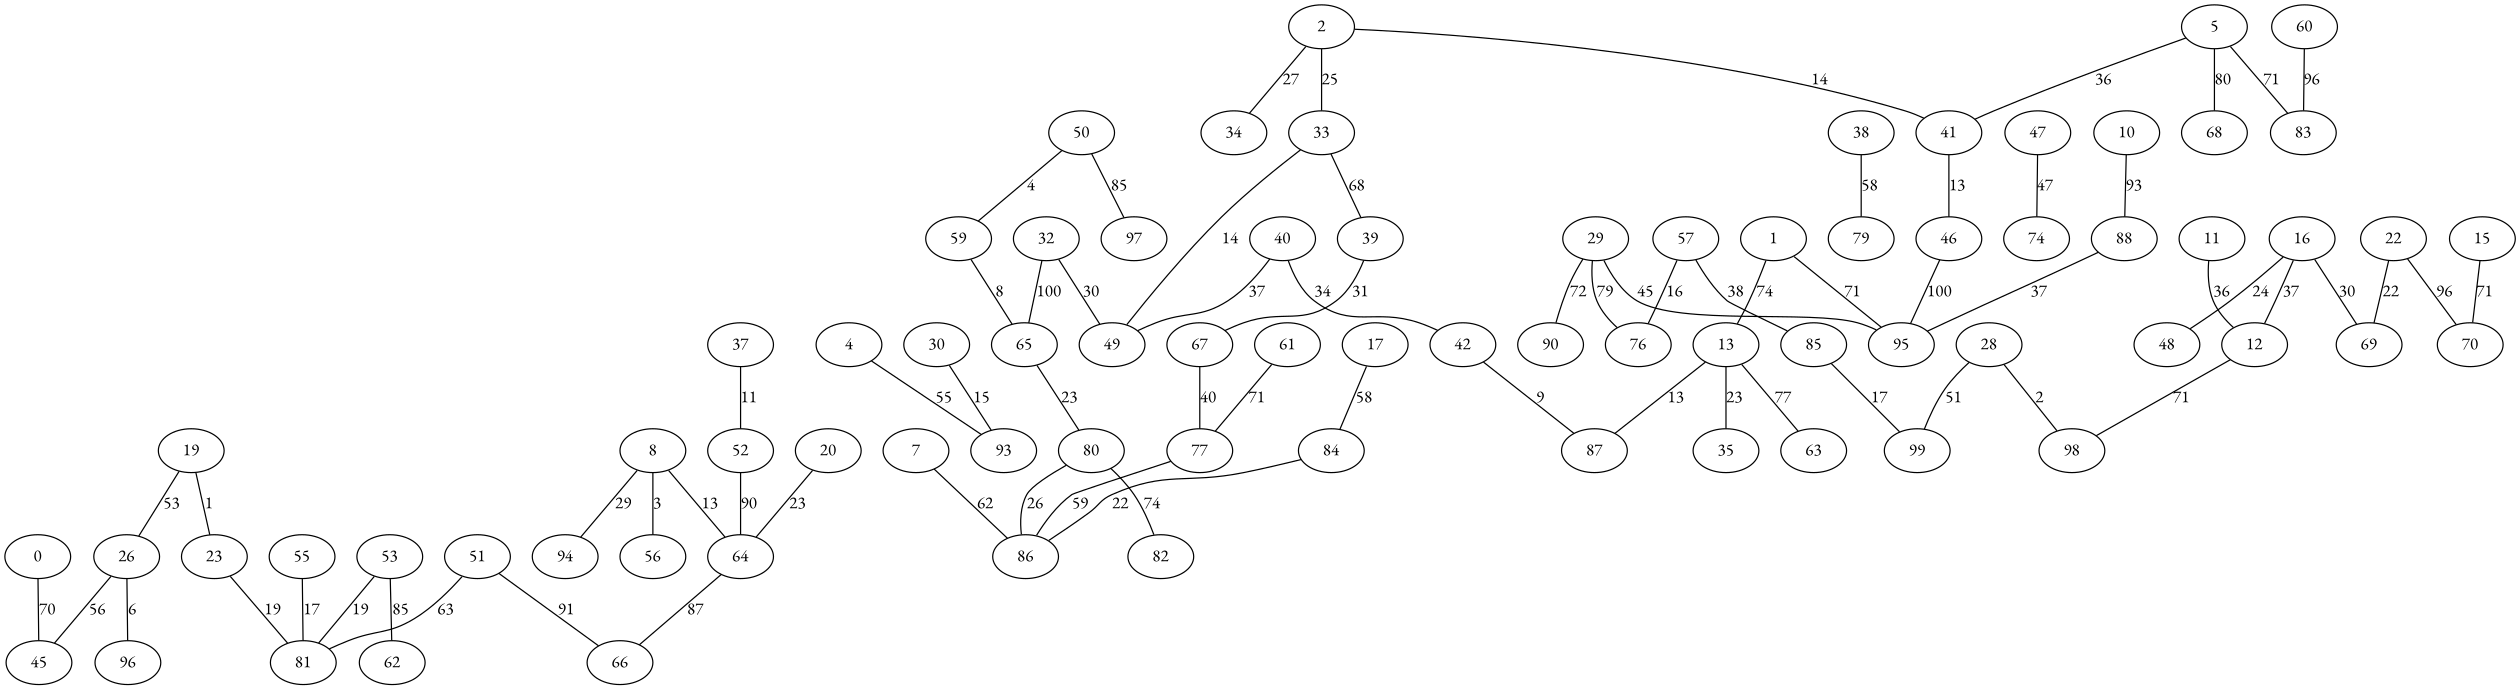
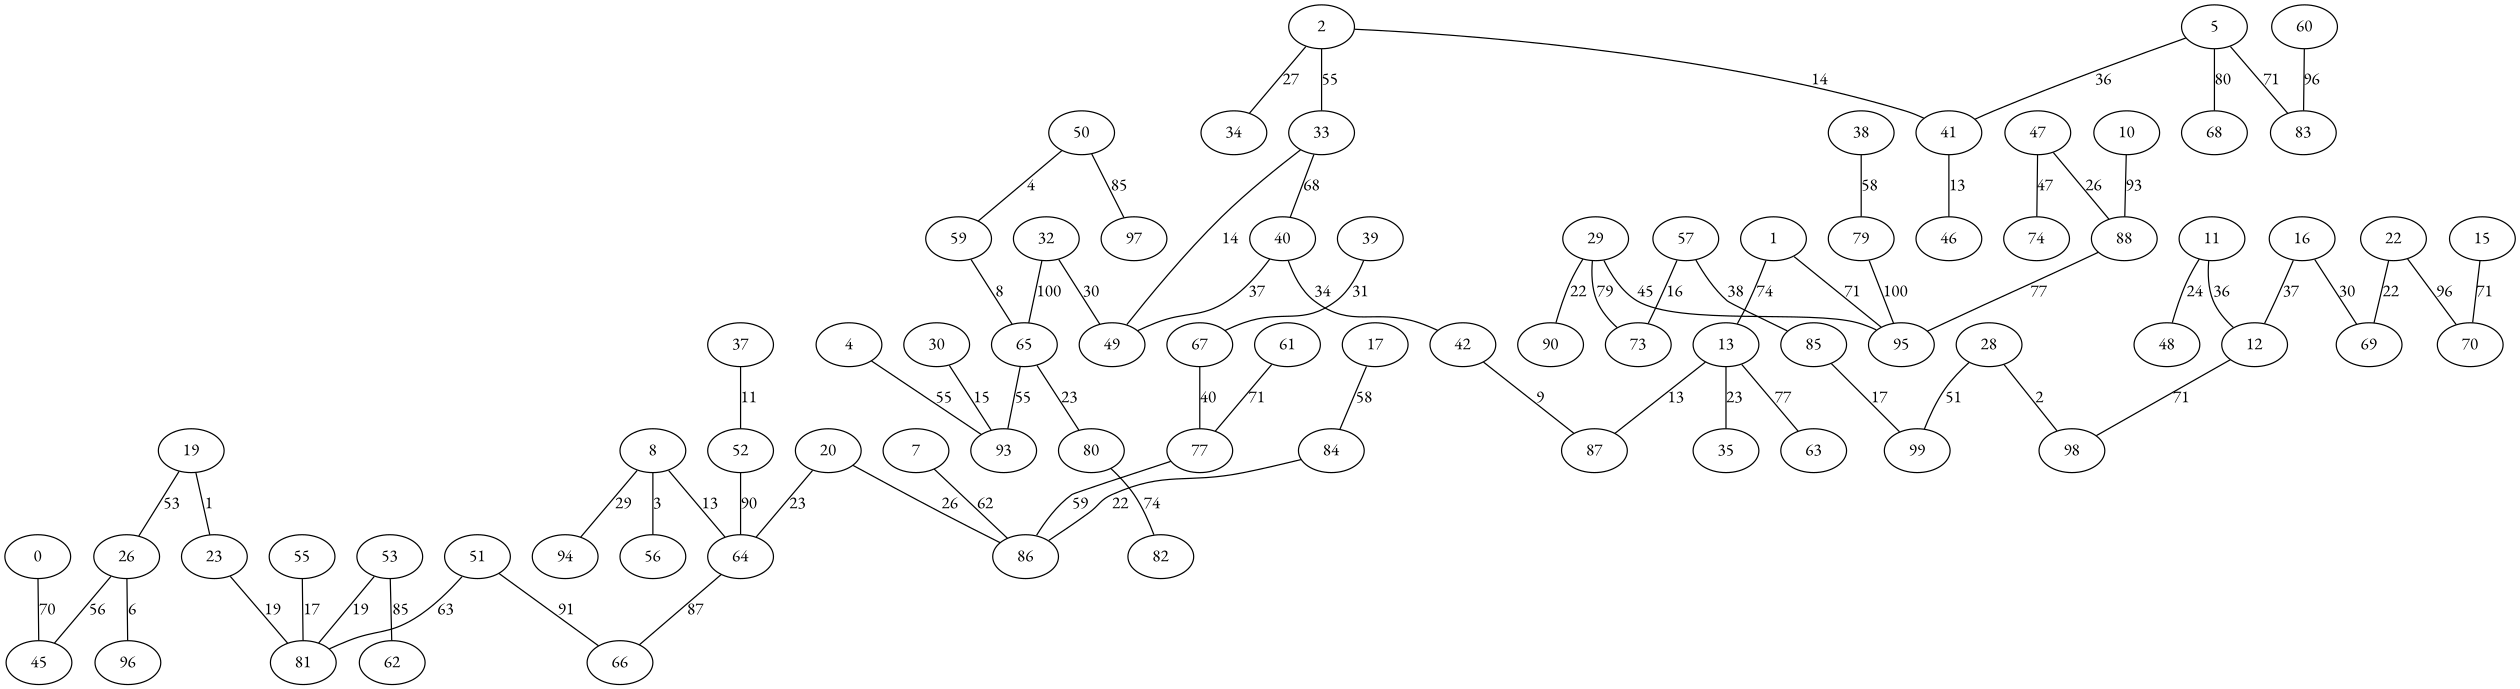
edge "2" -- "33": label "25" -> "55"
edge "33" -- "39": now "33" -- "40"
edge "47" -- "88": added, label "26"
edge "29" -- "90": label "72" -> "22"
edge "46" -- "95": now "79" -- "95"
edge "88" -- "95": label "37" -> "77"
edge "16" -- "48": now "11" -- "48"
node "76": label "76" -> "73"
edge "65" -- "93": added, label "55"
edge "80" -- "86": now "20" -- "86"
